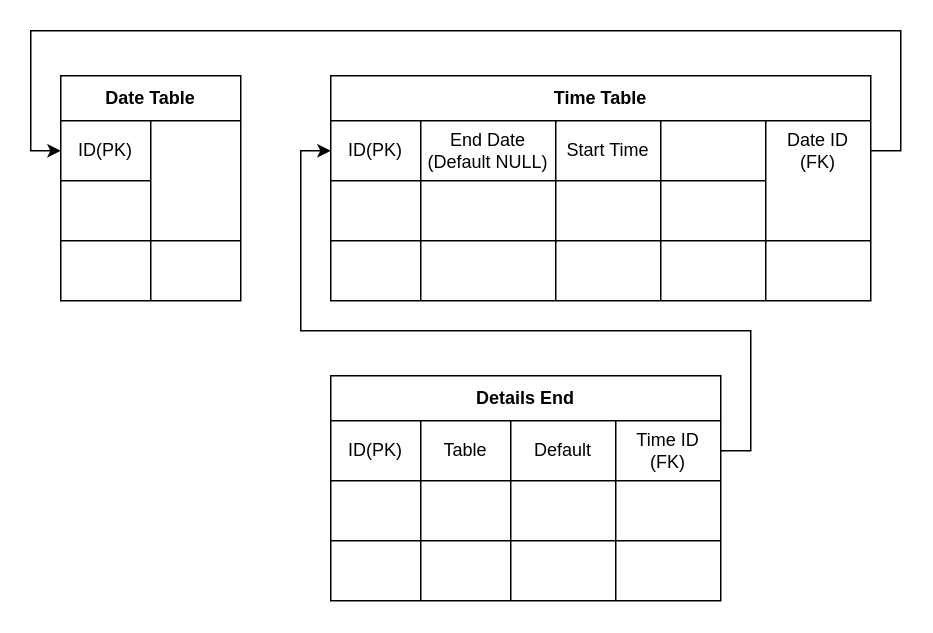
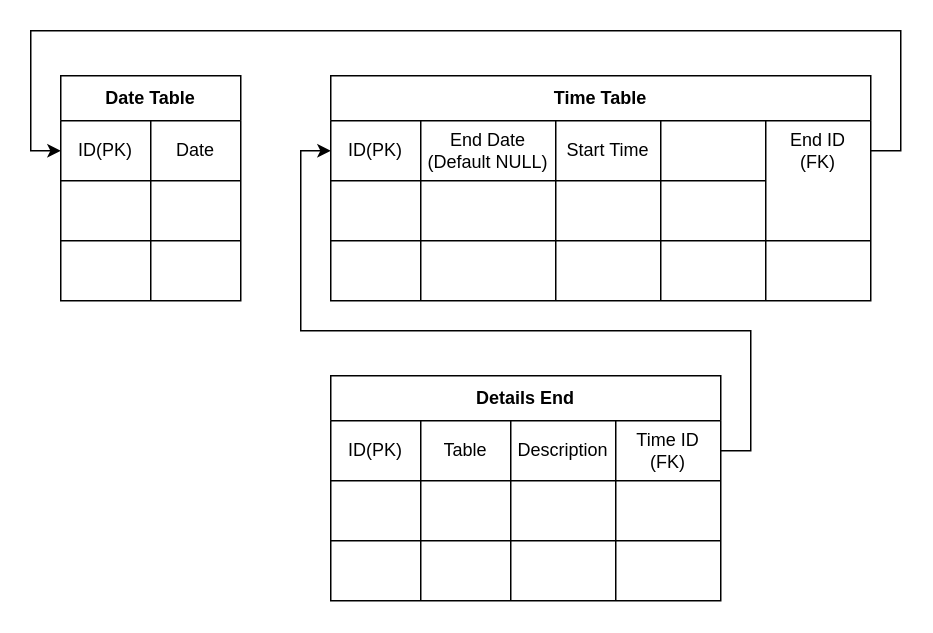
node "Date": added
node "Date ID (FK)": label "Date ID (FK)" -> "End ID (FK)"
node "Default": label "Default" -> "Description"
